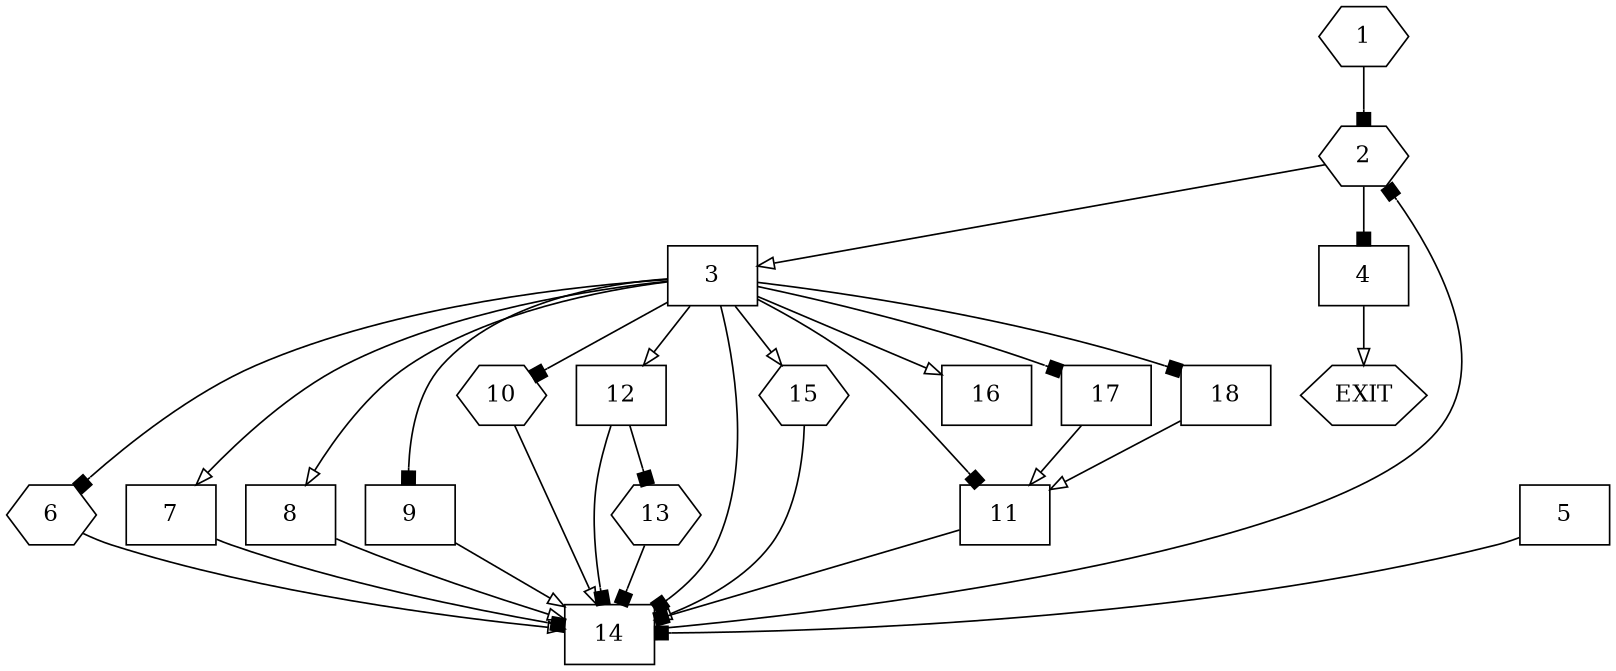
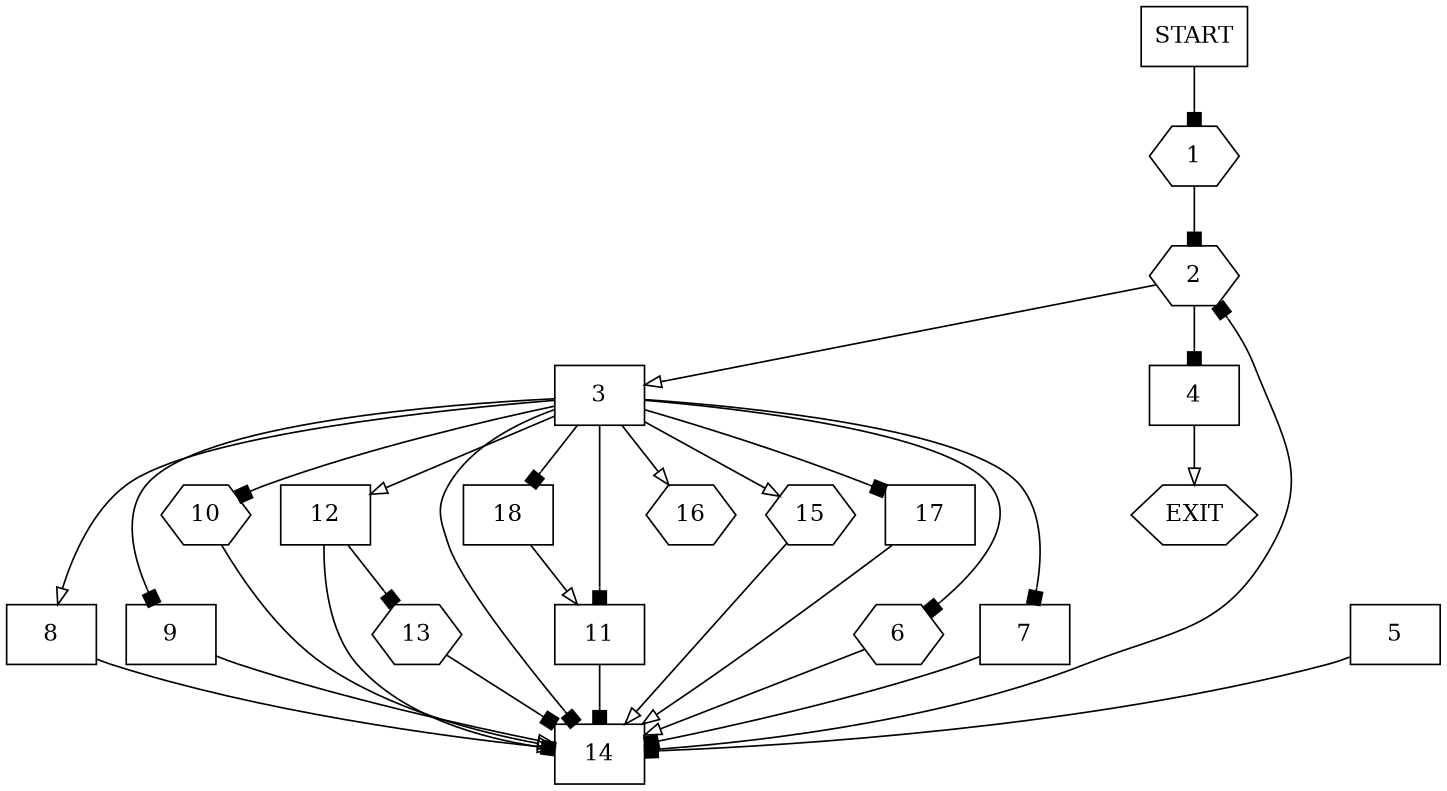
node "START": added
edge "3" -> "7": arrowhead onormal -> box
node "16": shape box -> hexagon
edge "17" -> "11": now "17" -> "14"
